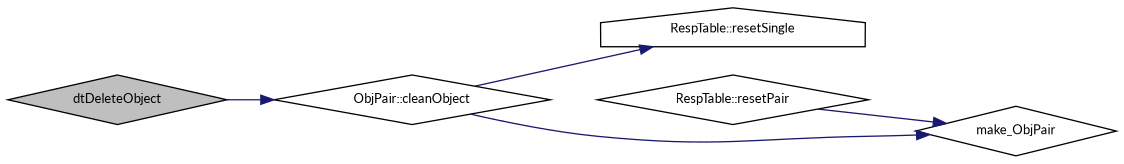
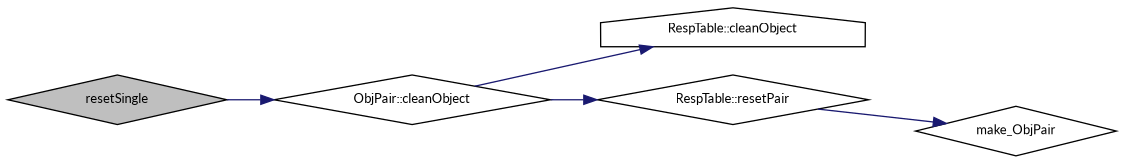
node "RespTable::resetSingle": label "RespTable::resetSingle" -> "RespTable::cleanObject"
node "dtDeleteObject": label "dtDeleteObject" -> "resetSingle"
edge "ObjPair::cleanObject" -> "make_ObjPair": now "ObjPair::cleanObject" -> "RespTable::resetPair"
